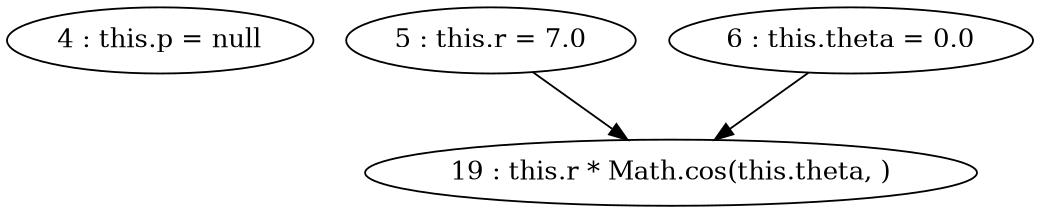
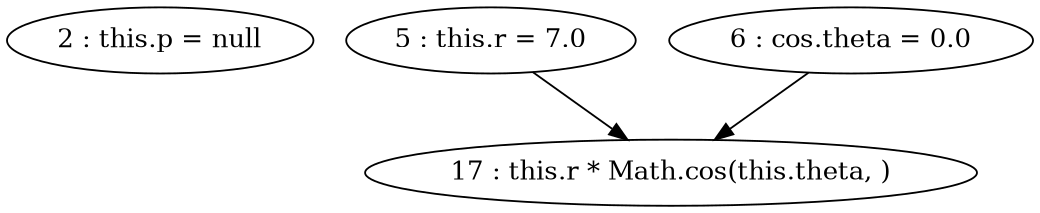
node "4 : this.p = null": label "4 : this.p = null" -> "2 : this.p = null"
node "6 : this.theta = 0.0": label "6 : this.theta = 0.0" -> "6 : cos.theta = 0.0"
node "19 : this.r * Math.cos(this.theta, )": label "19 : this.r * Math.cos(this.theta, )" -> "17 : this.r * Math.cos(this.theta, )"
